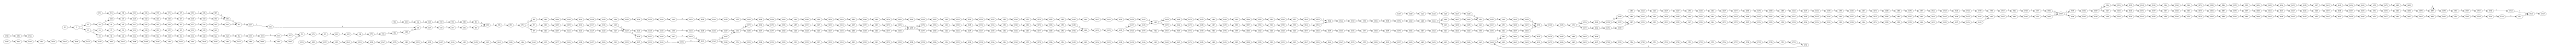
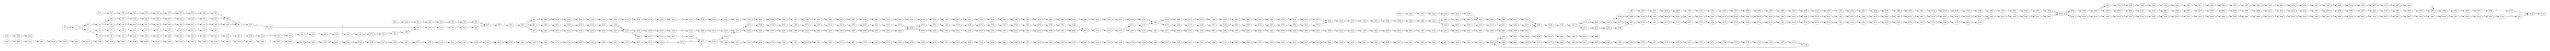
edge "S303" -> "S71": now "S303" -> "S311"
